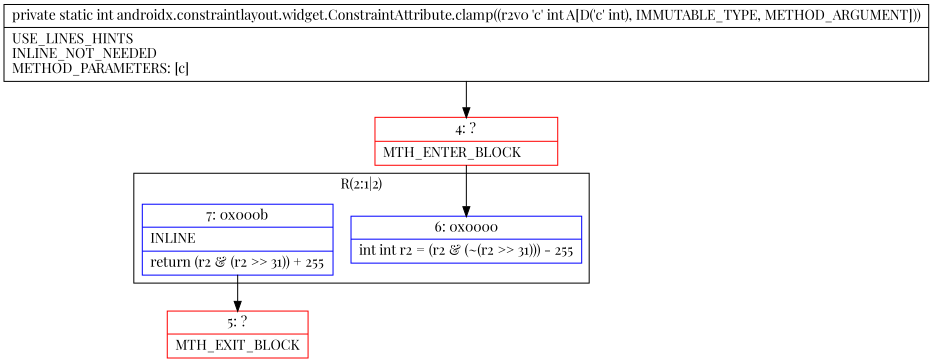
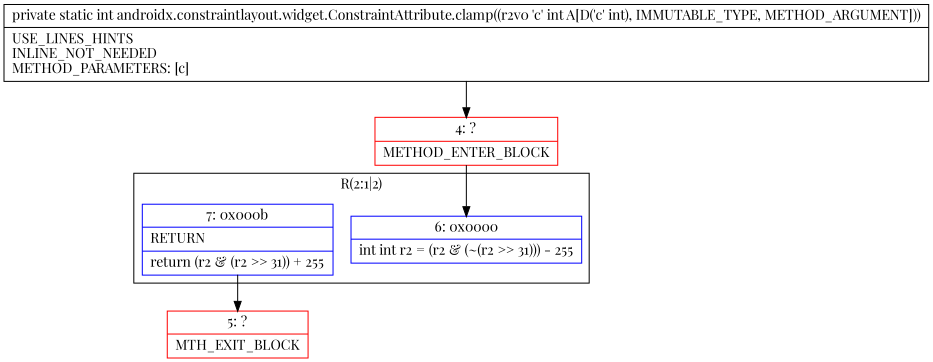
node "4: ?": text "MTH_ENTER_BLOCK" -> "METHOD_ENTER_BLOCK"
node "7: 0x000b": text "INLINE" -> "RETURN"
